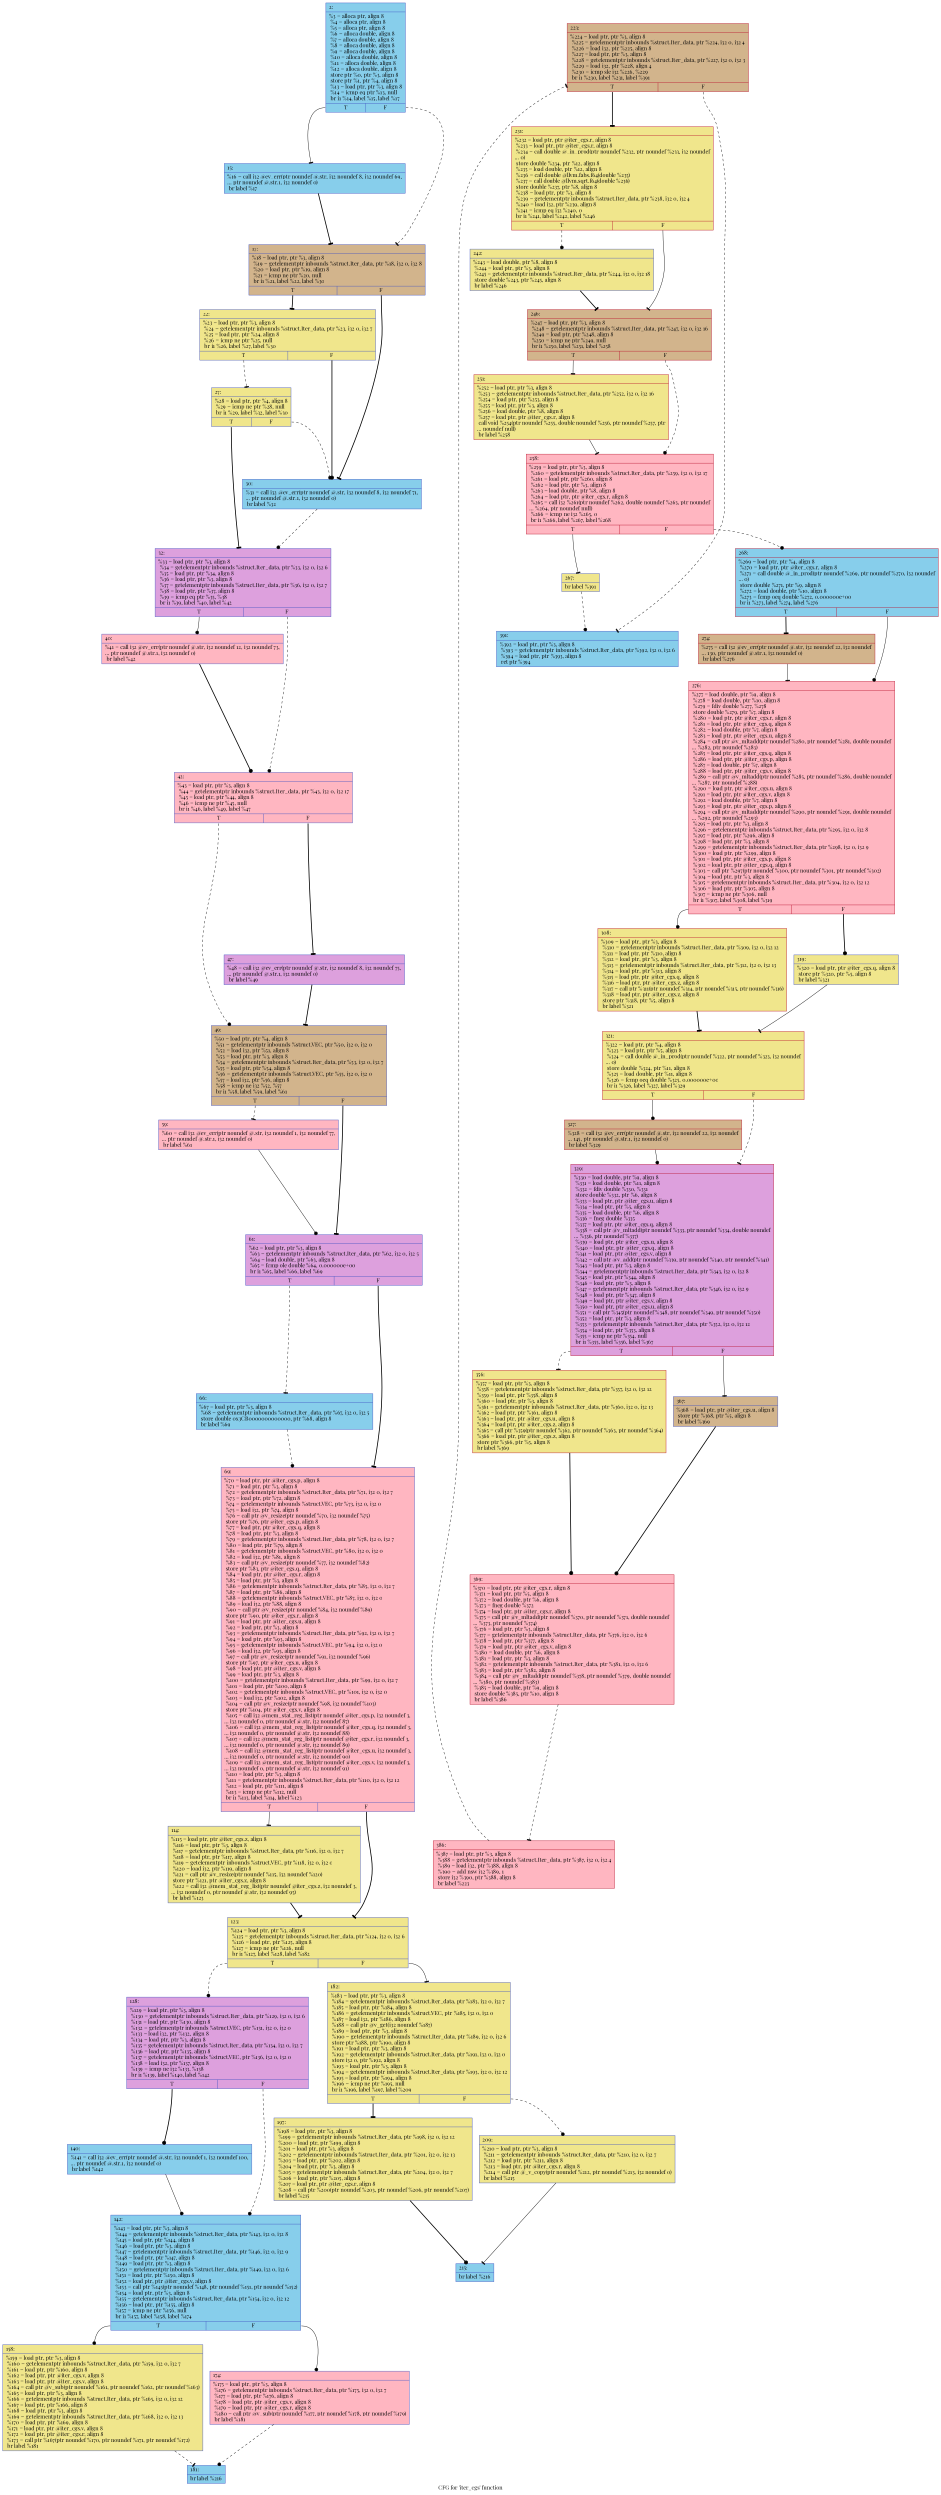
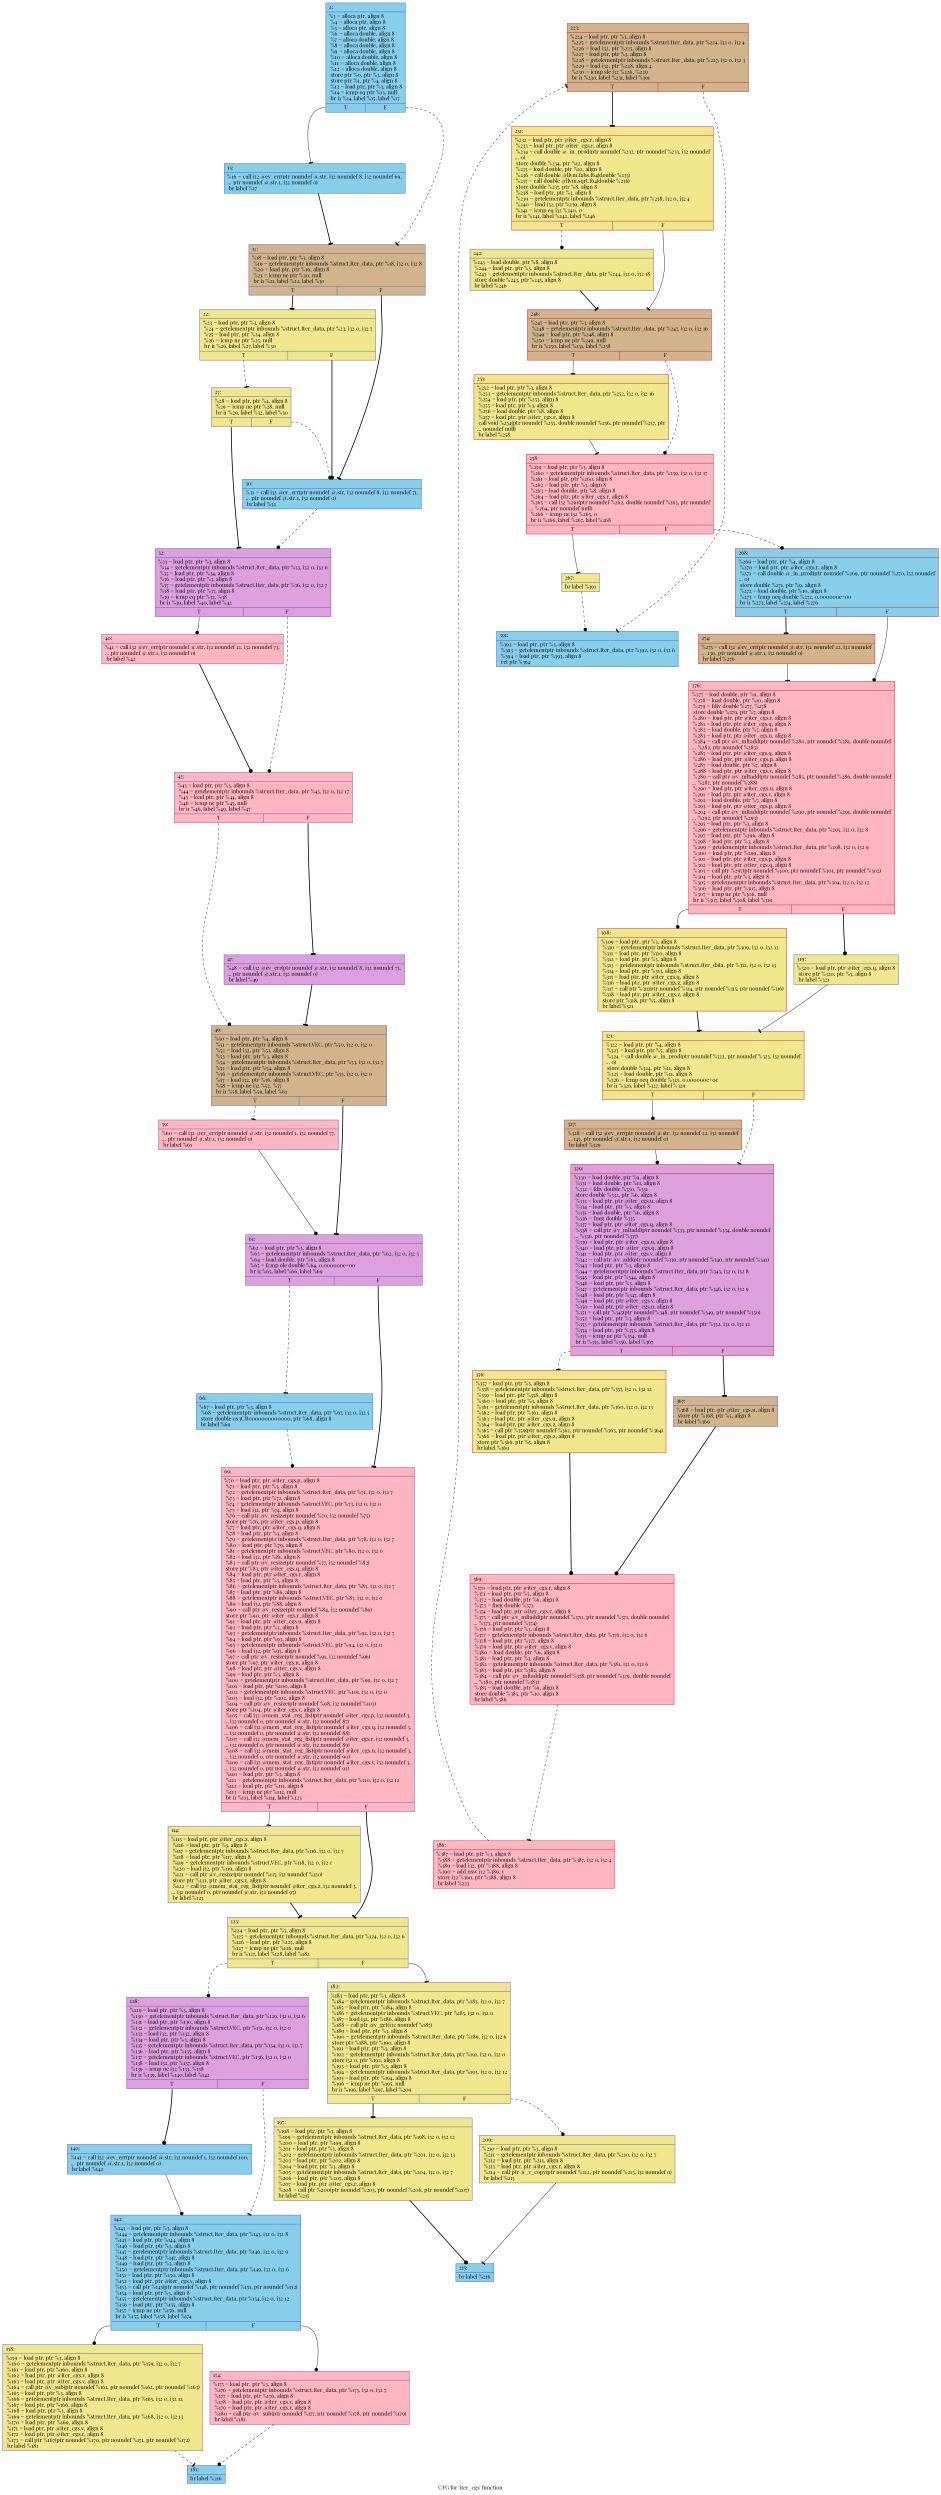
edge "329:" -> "367:": style solid -> bold
edge "128:" -> "142:": arrowhead dot -> tee
